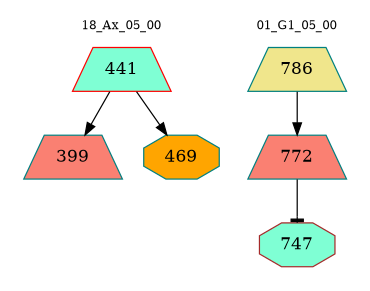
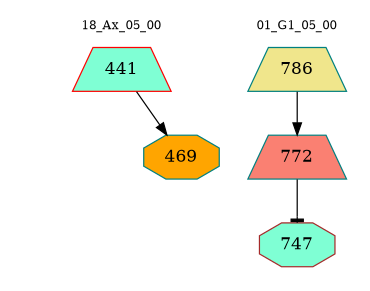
node "399": removed
